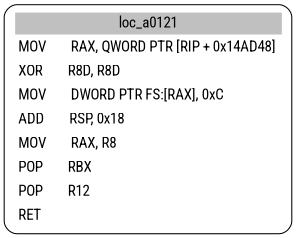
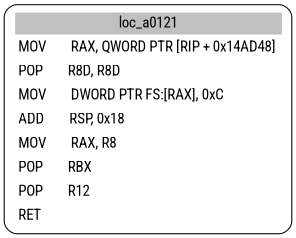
node "loc_a0121": text "XOR        R8D, R8D" -> "POP        R8D, R8D"
